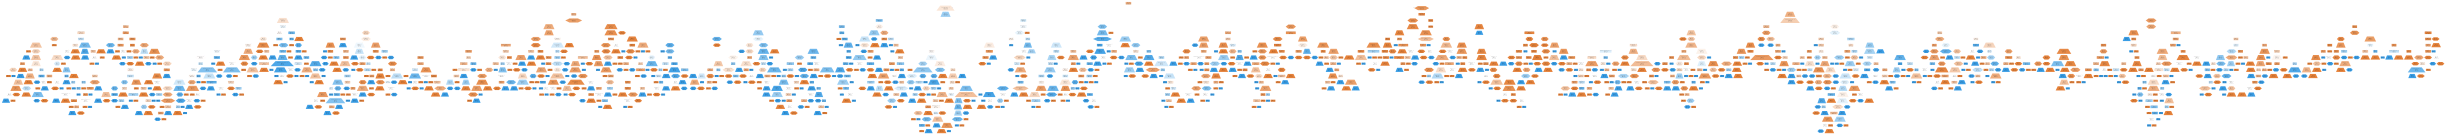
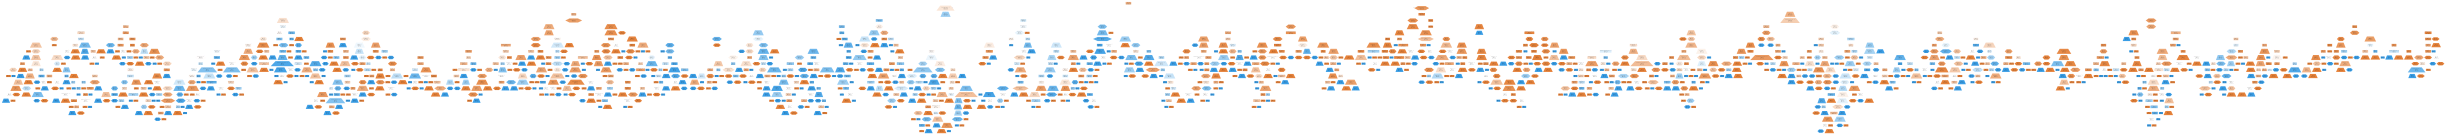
node "gini = 0.0 samples = 15 value = [0, 15] class = Churn": fillcolor #a3d1f3 -> #399de5
node "gini = 0.0 samples = 53 value = [53, 0] class = Not churn": added
node "gini = 0.0 samples = 22 value = [22, 0] class = Not churn": fillcolor #e58139 -> #dbedfa
node "gini = 0.0 samples = 51 value = [51, 0] class = Not churn": fillcolor #e3f1fb -> #e58139
